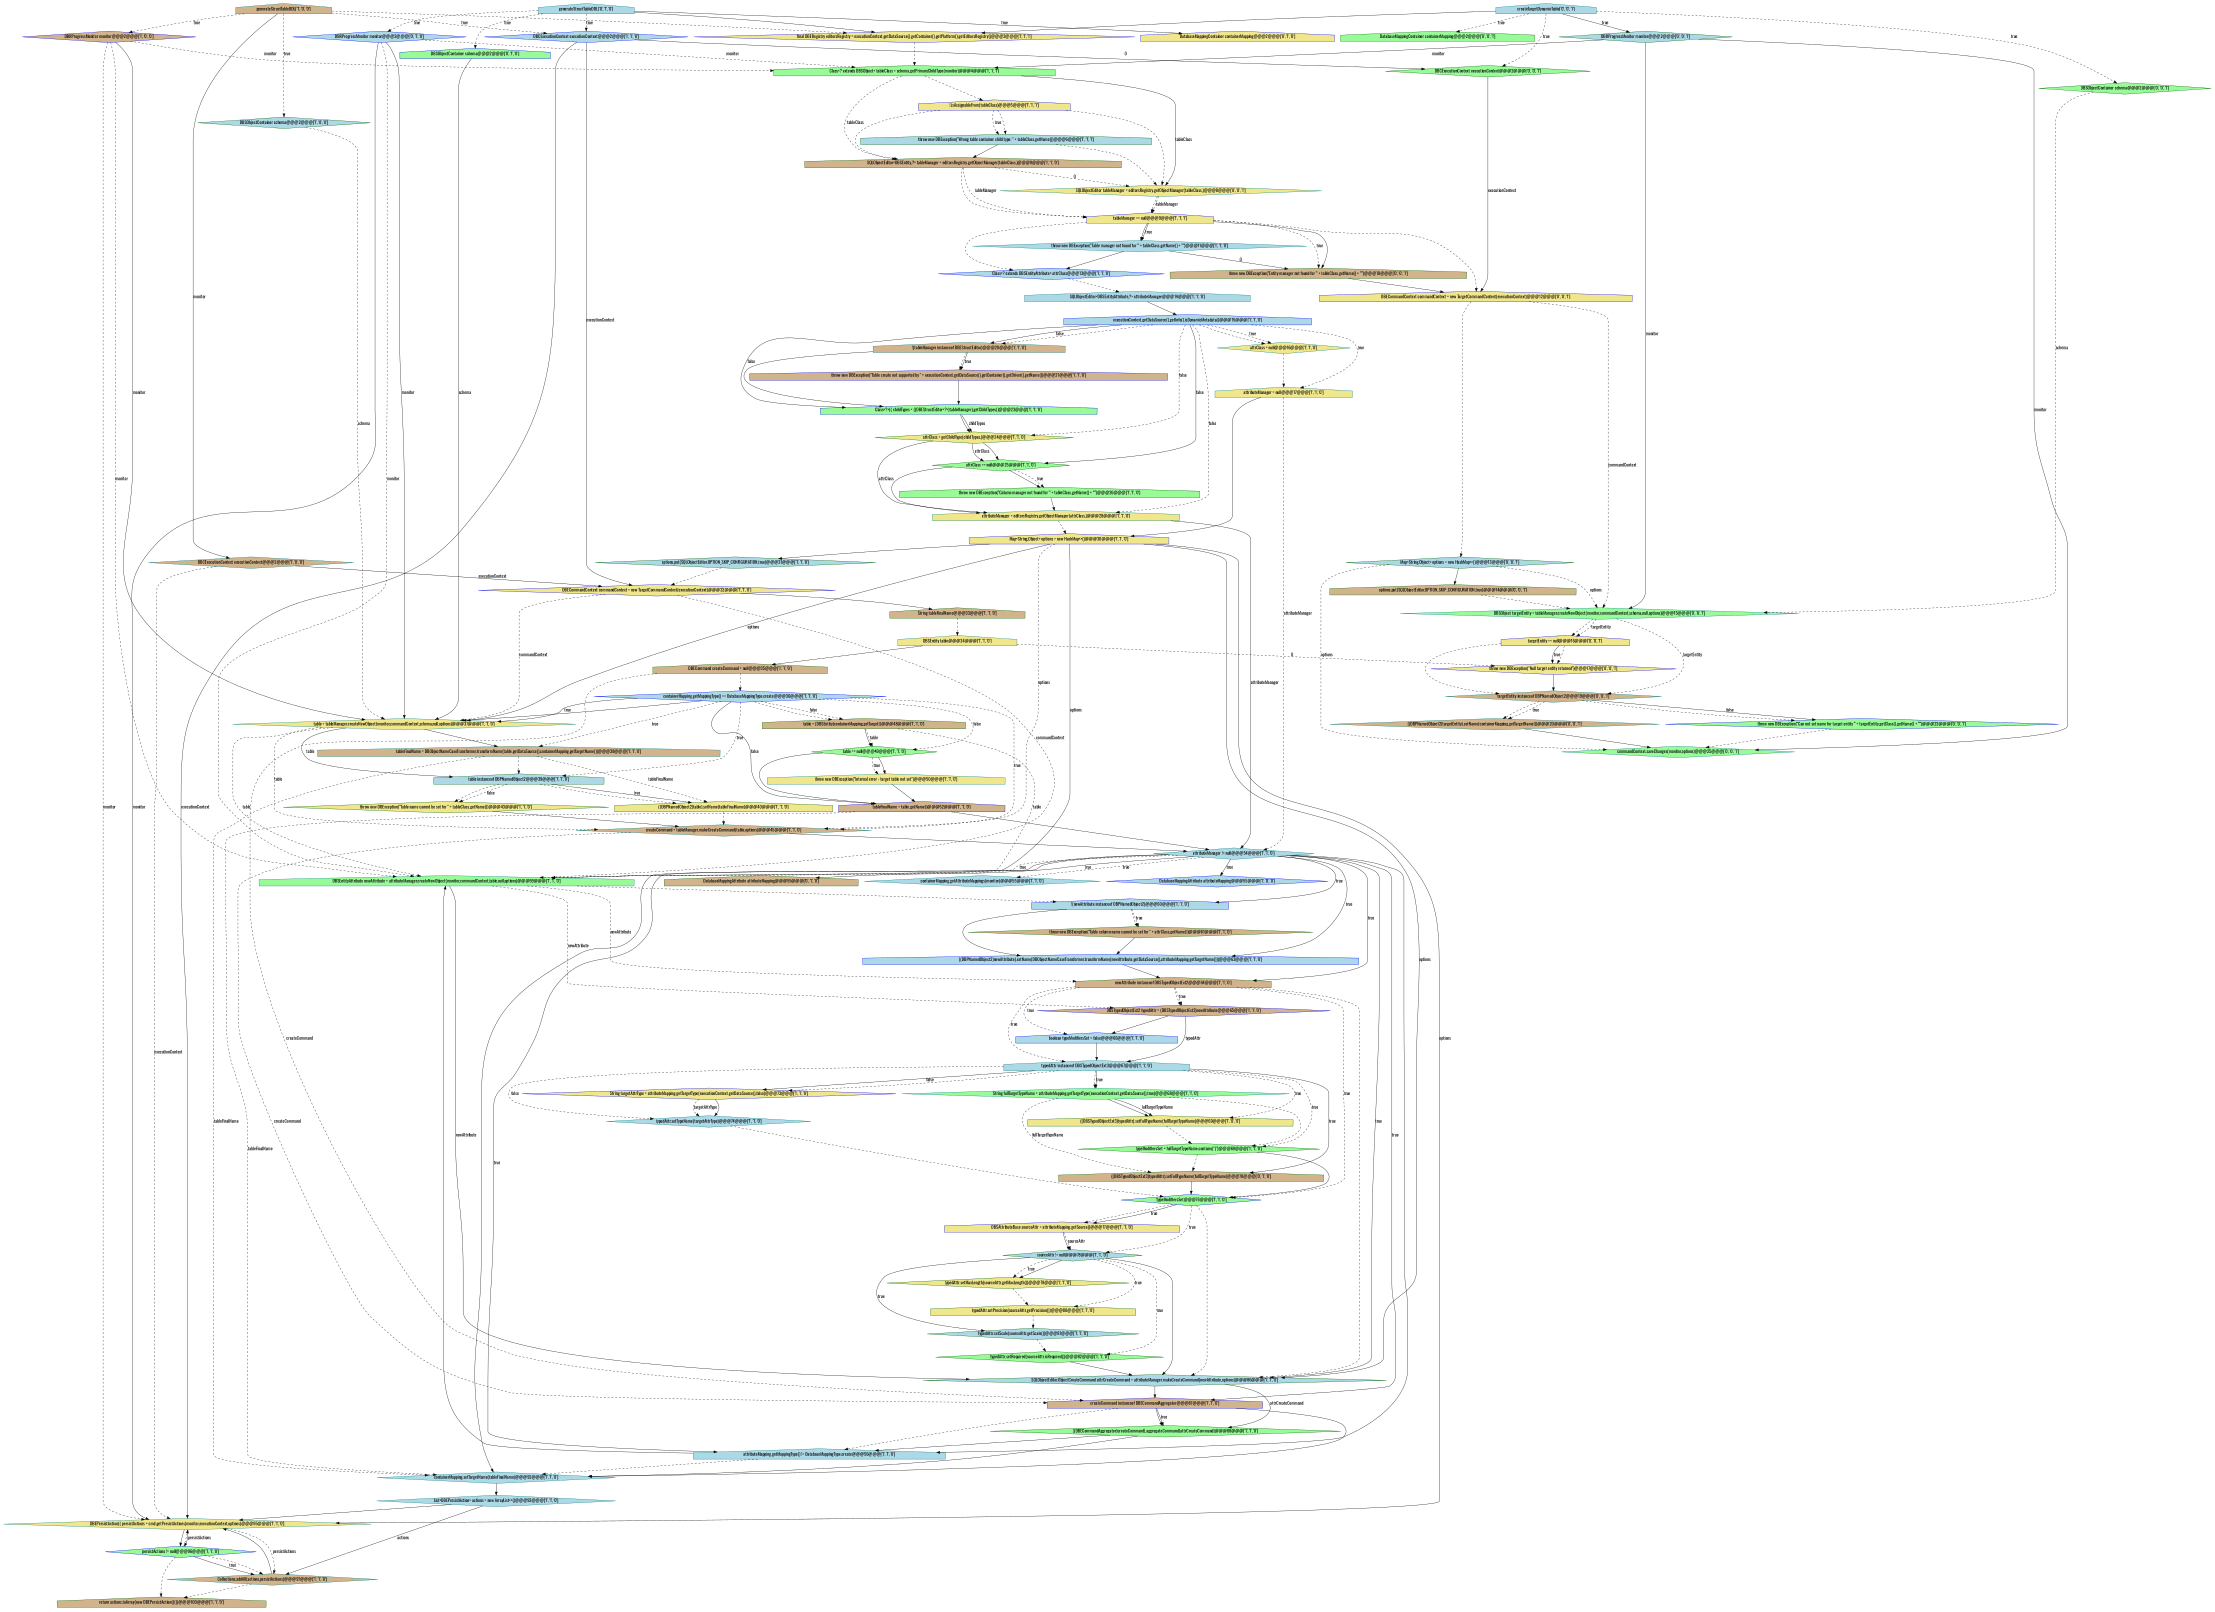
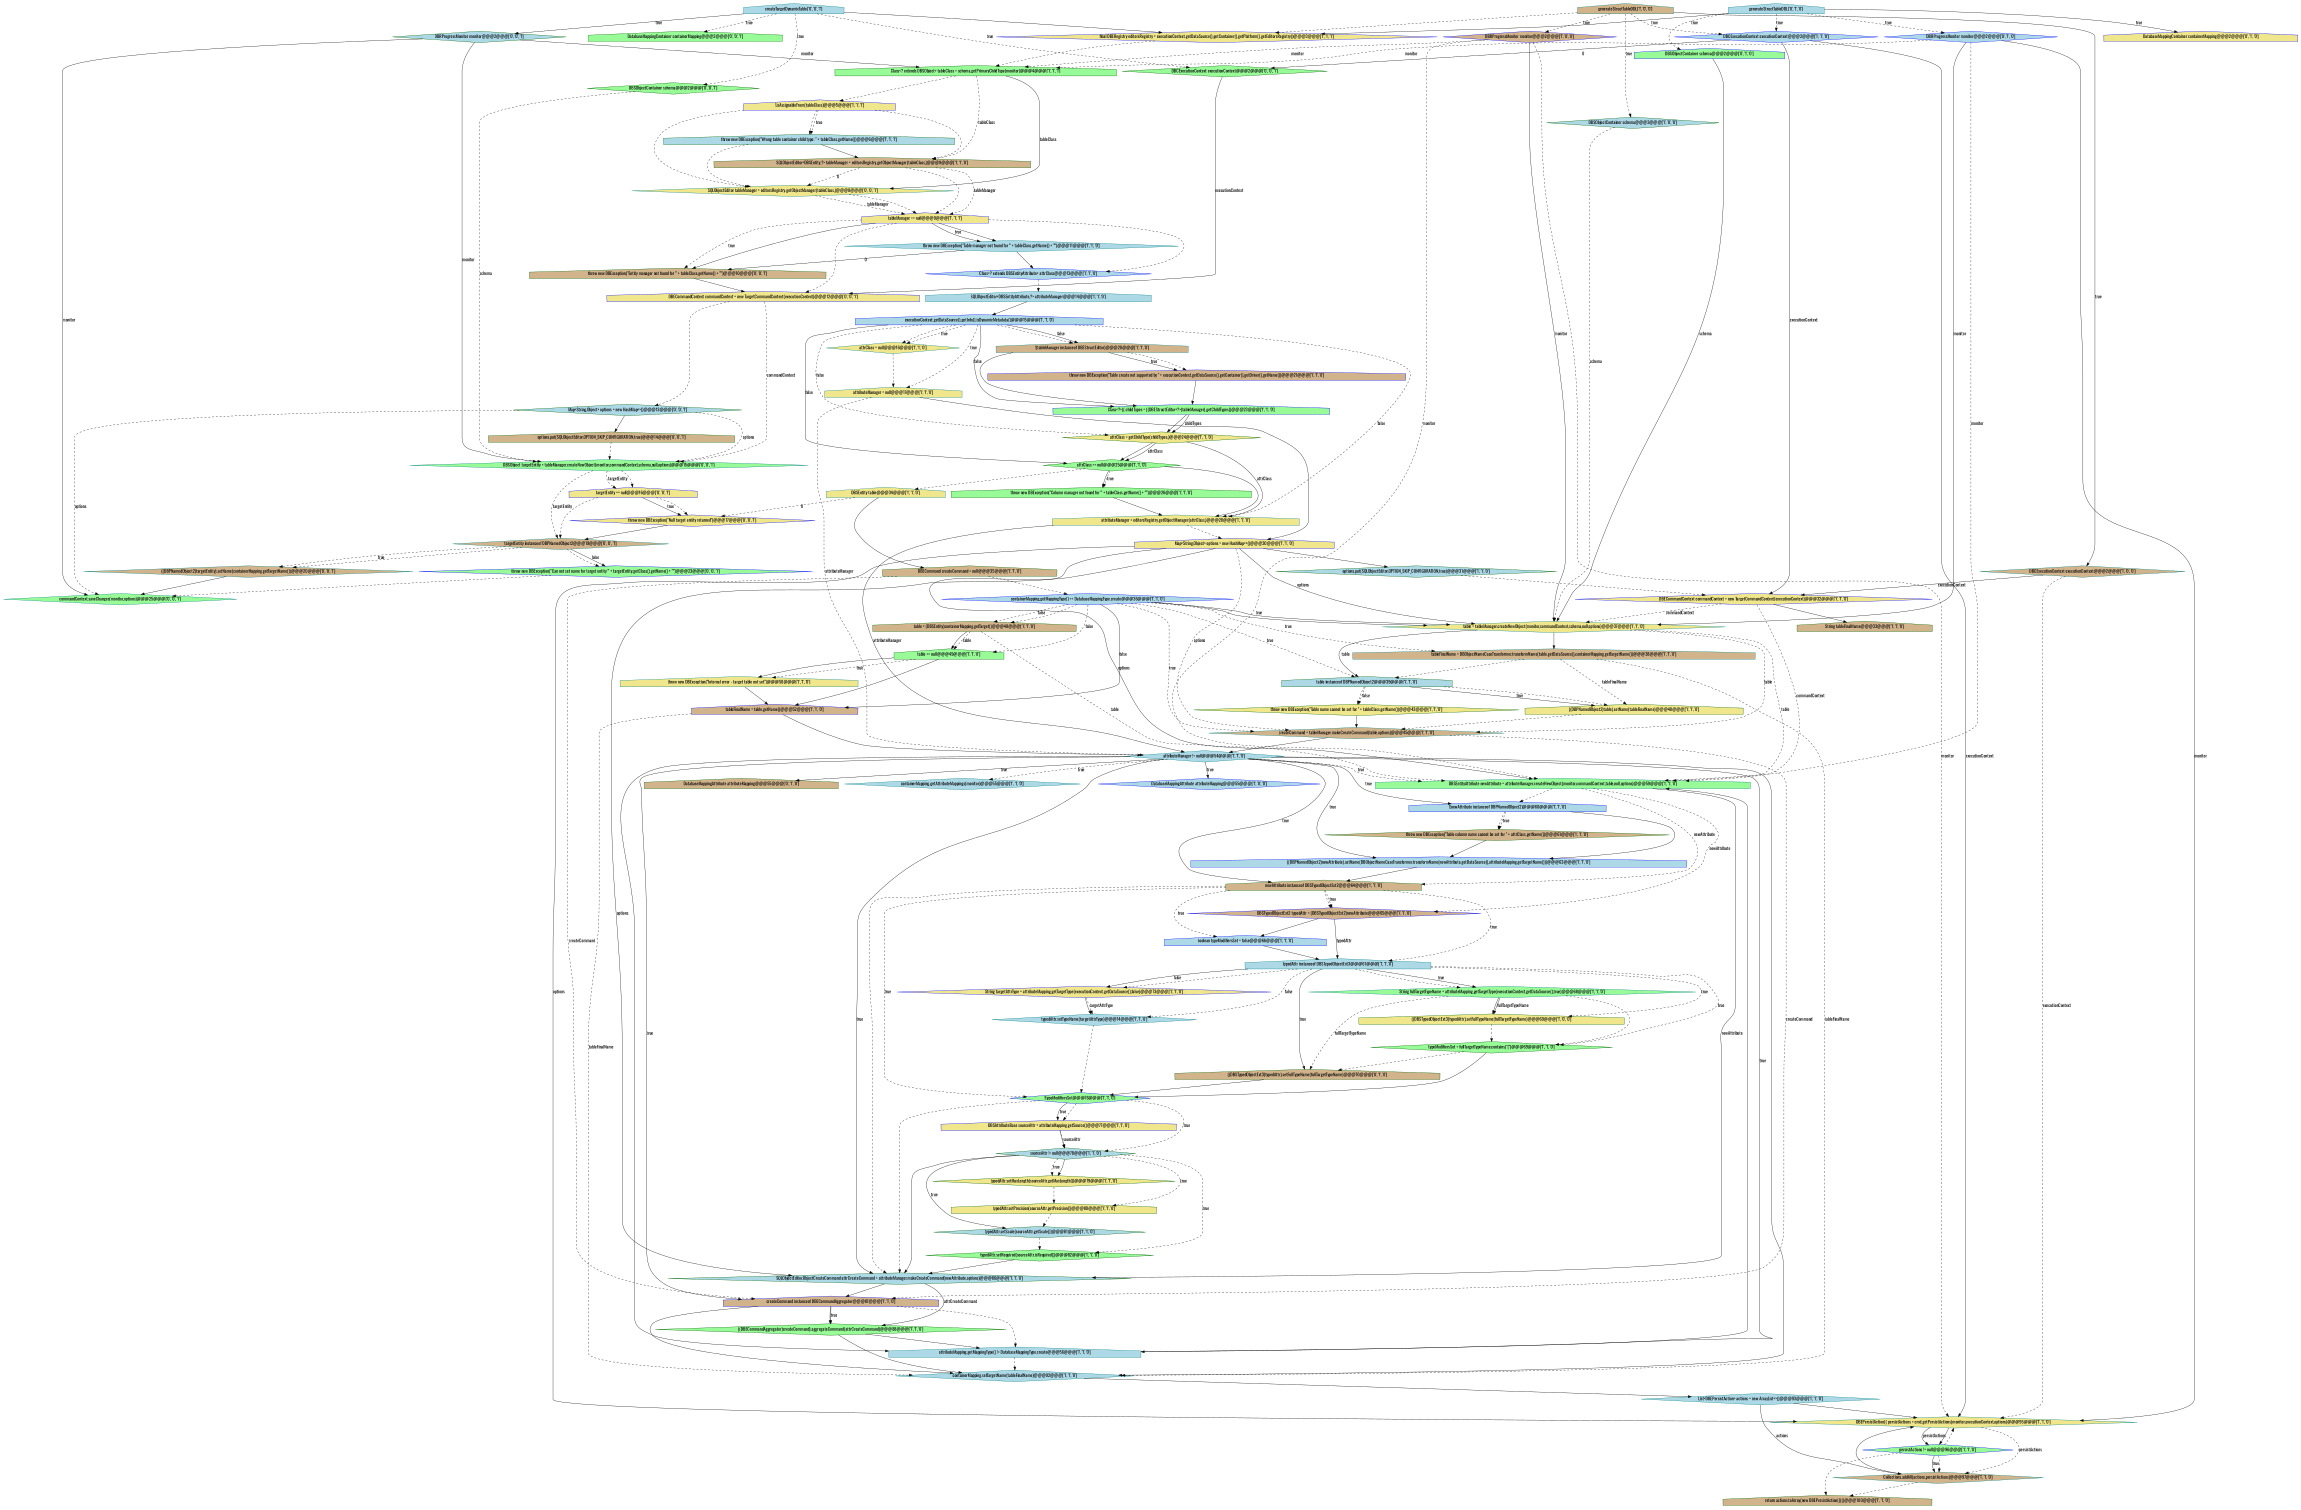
edge "generateStructTableDDL['1', '0', '0']" -> "DBCExecutionContext executionContext@@@2@@@['1', '0', '0']": label "monitor" -> "true"
edge "String tableFinalName@@@33@@@['1', '1', '0']" -> "DBSEntity table@@@34@@@['1', '1', '0']": now "attrClass == null@@@25@@@['1', '1', '0']" -> "DBSEntity table@@@34@@@['1', '1', '0']"
node "table == null@@@49@@@['1', '1', '0']": shape diamond -> house
